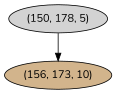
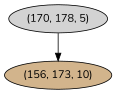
node "(150, 178, 5)": label "(150, 178, 5)" -> "(170, 178, 5)"
